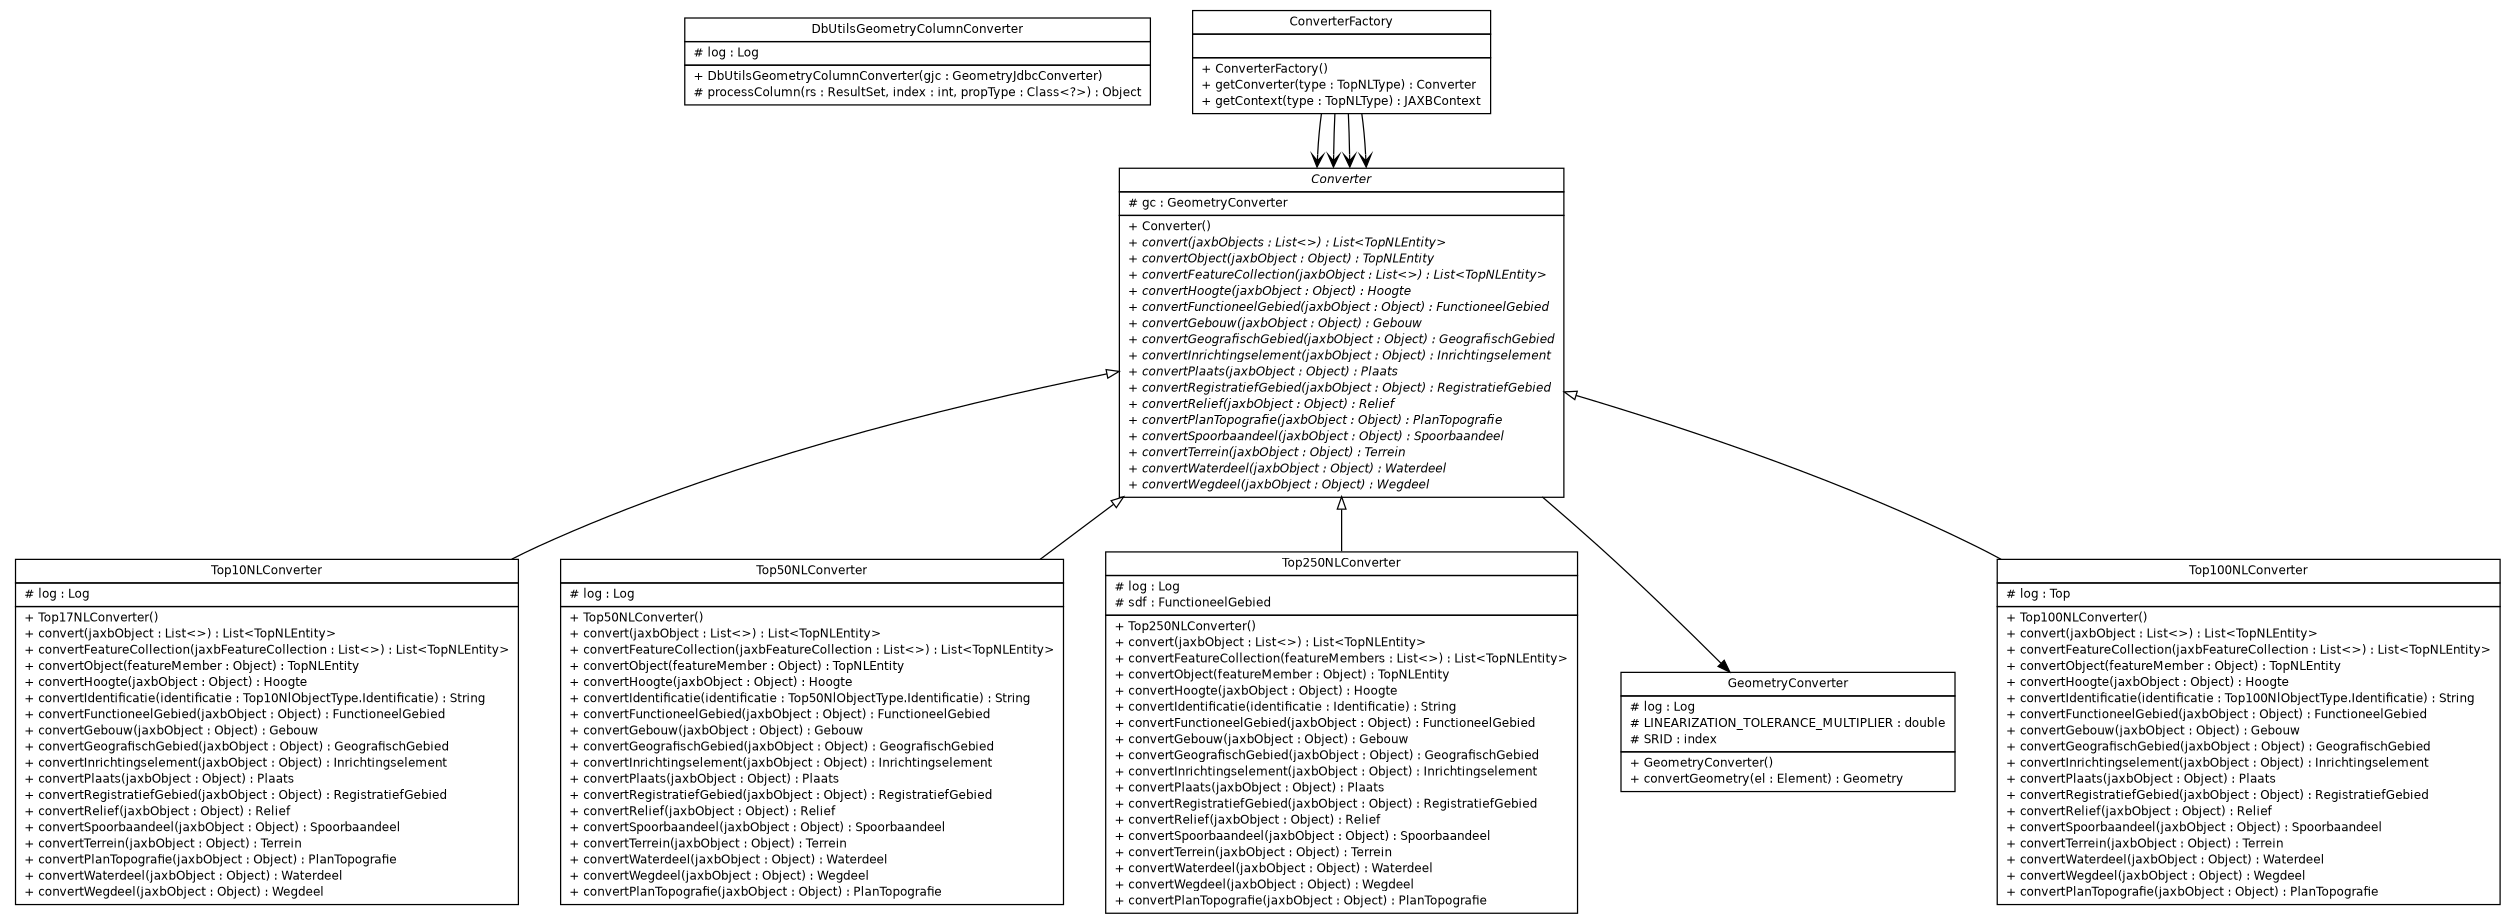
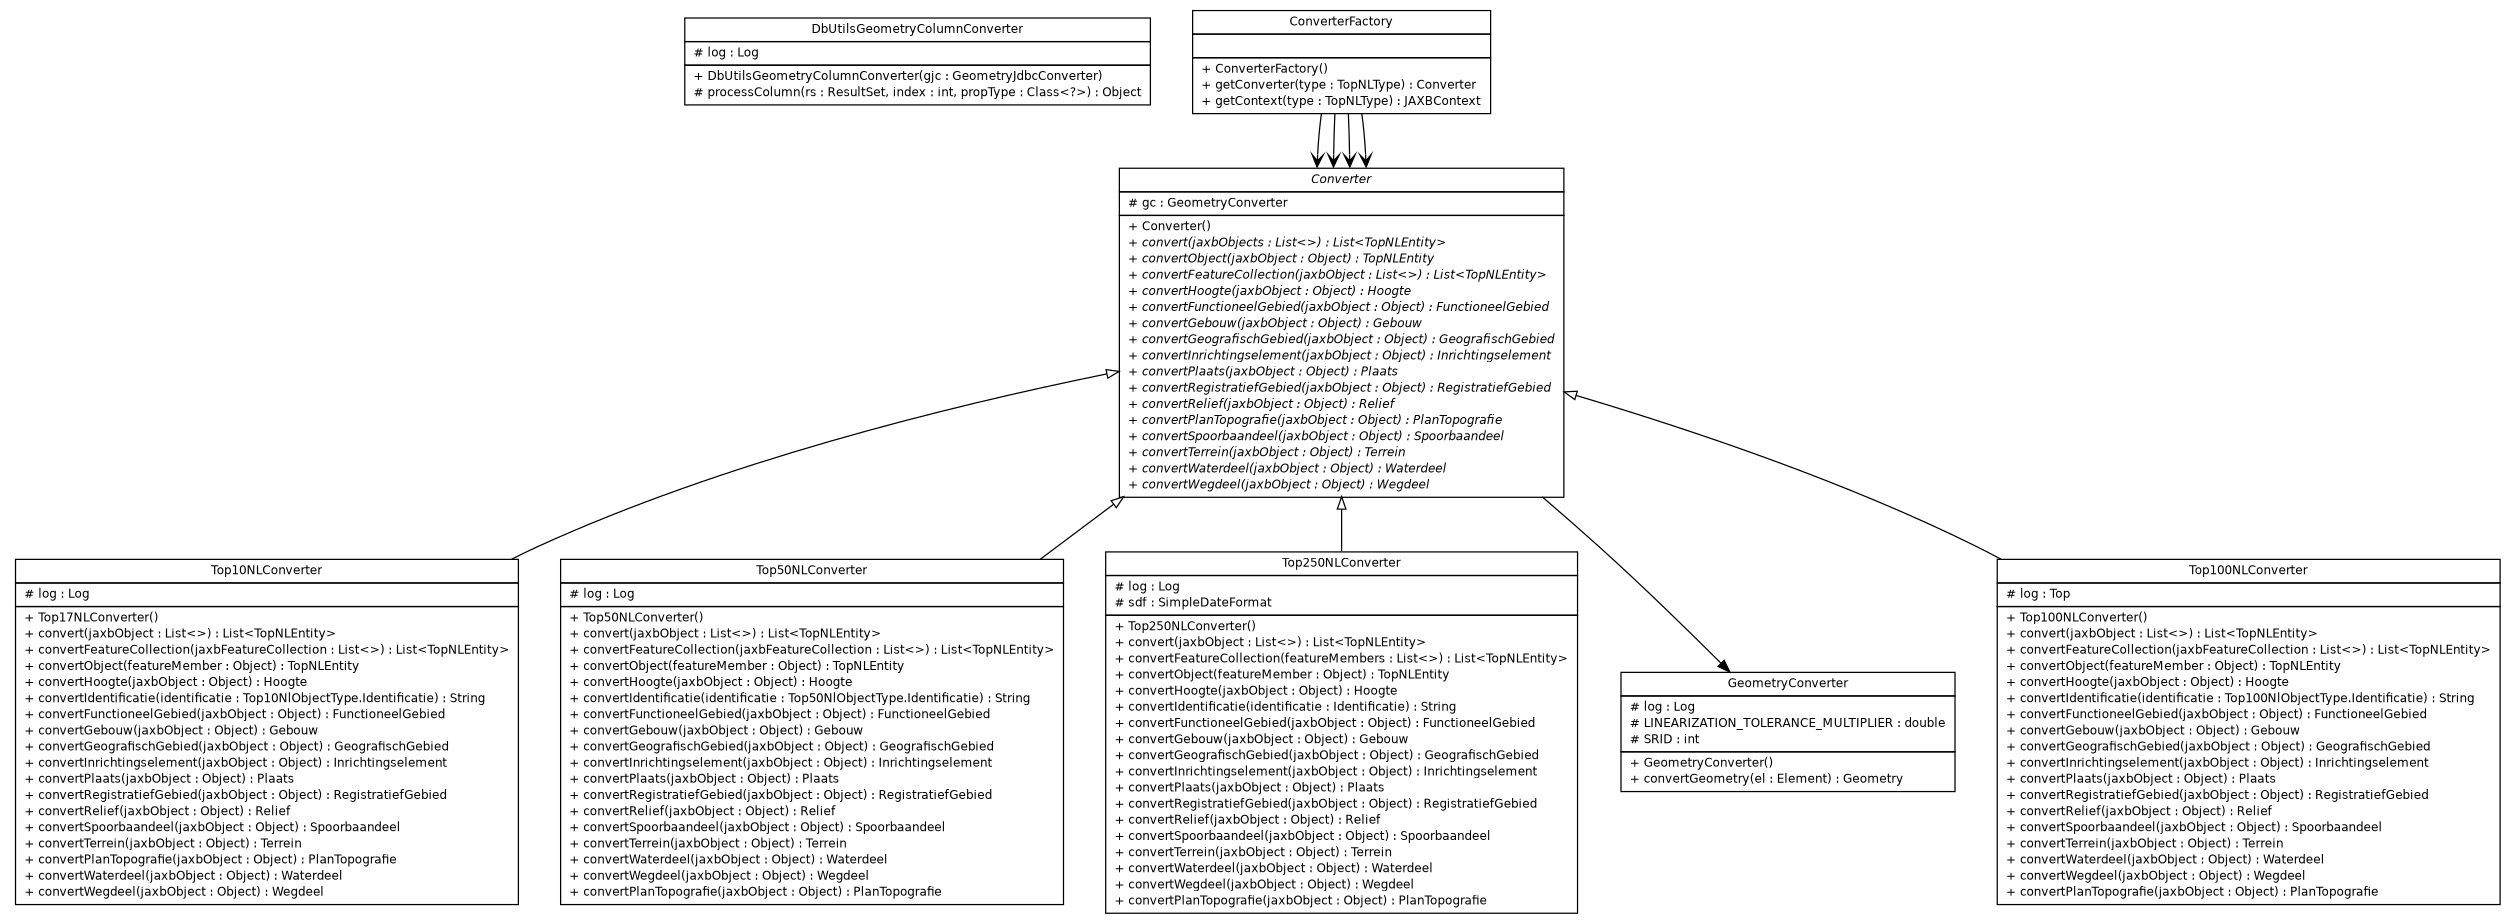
node "Top250NLConverter": text "# sdf : FunctioneelGebied" -> "# sdf : SimpleDateFormat"
node "GeometryConverter": text "# SRID : index" -> "# SRID : int"
